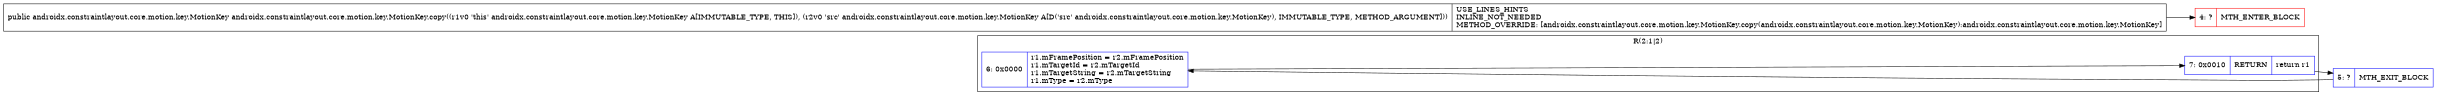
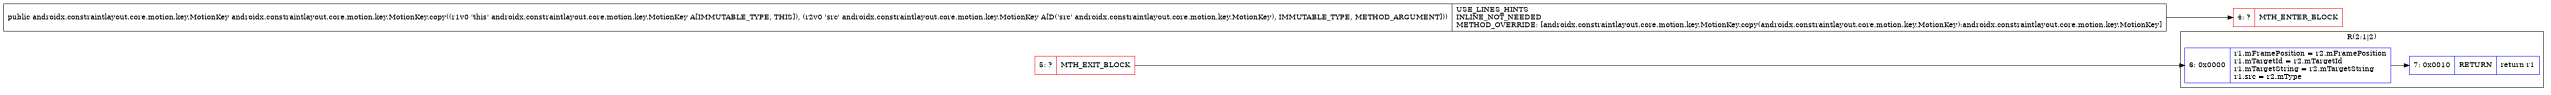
edge "7: 0x0010" -> "5: ?": removed
node "5: ?": color blue -> red
node "6: 0x0000": text "r1.mType = r2.mType" -> "r1.src = r2.mType"
